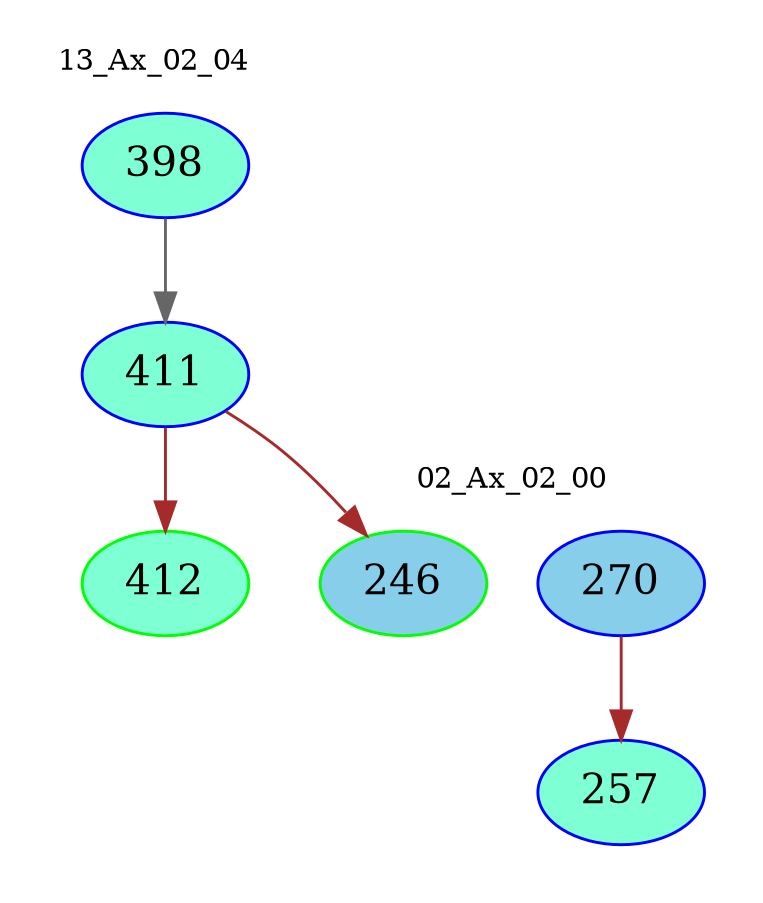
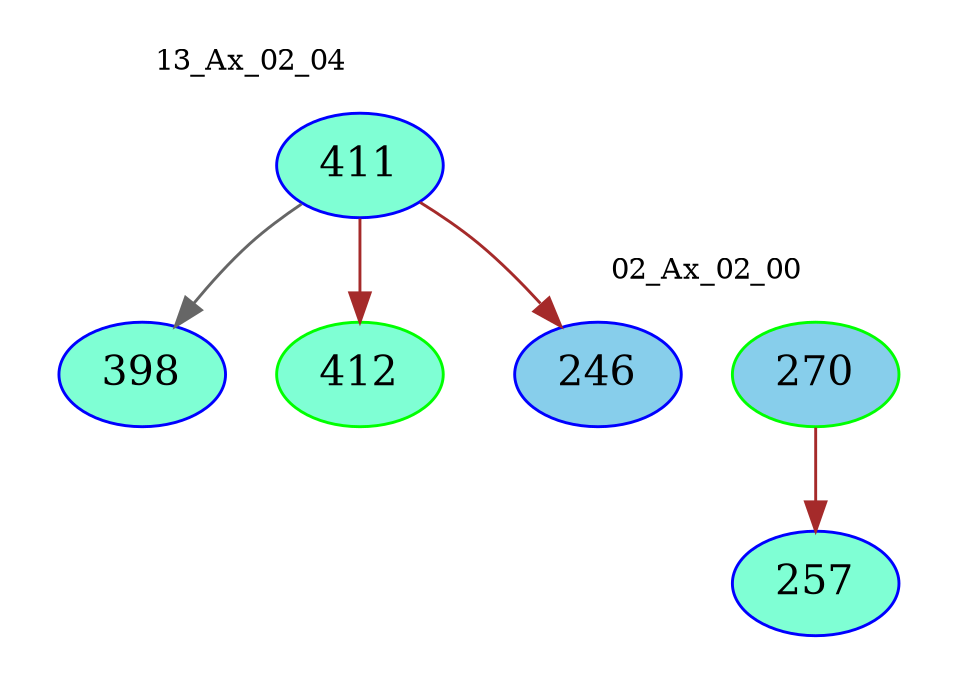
edge "398" -> "411": reversed
node "246": color green -> blue
node "270": color blue -> green
